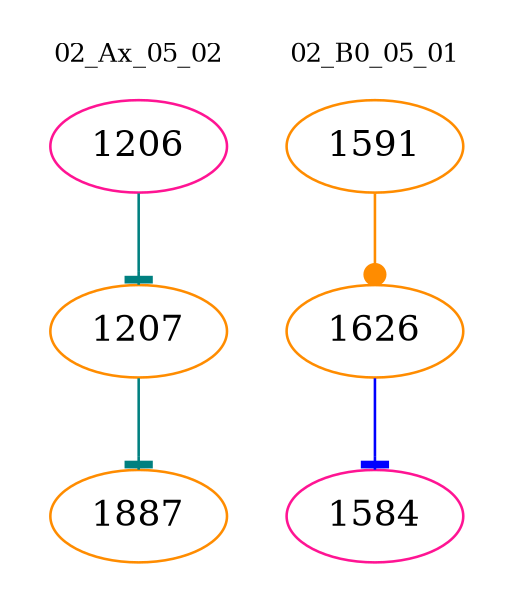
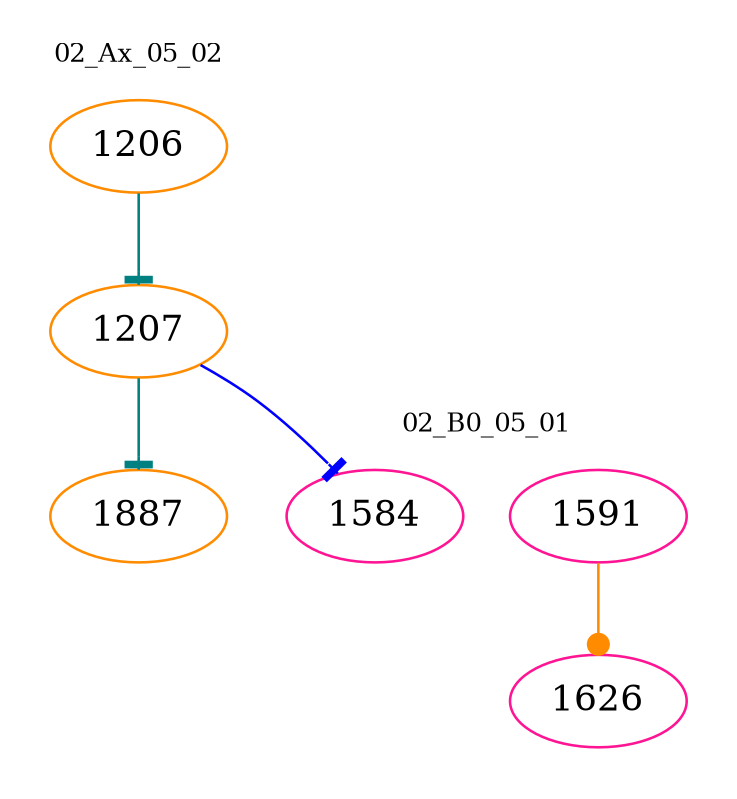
node "1206": color deeppink -> darkorange
node "1591": color darkorange -> deeppink
node "1626": color darkorange -> deeppink
edge "1626" -> "1584": now "1207" -> "1584"
